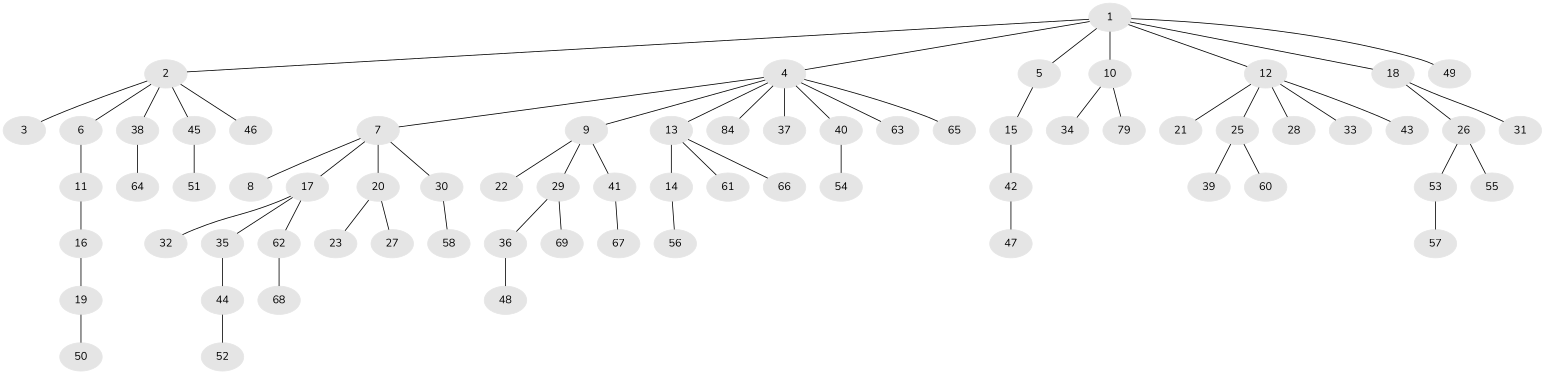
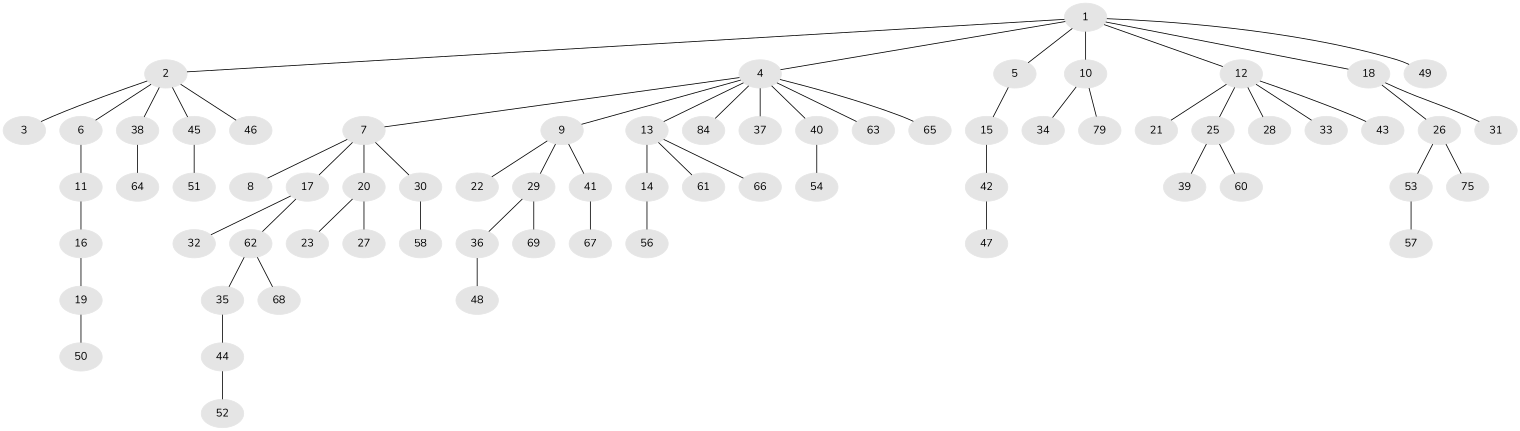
node "55": label "55" -> "75"
edge "17" -- "35": now "62" -- "35"
